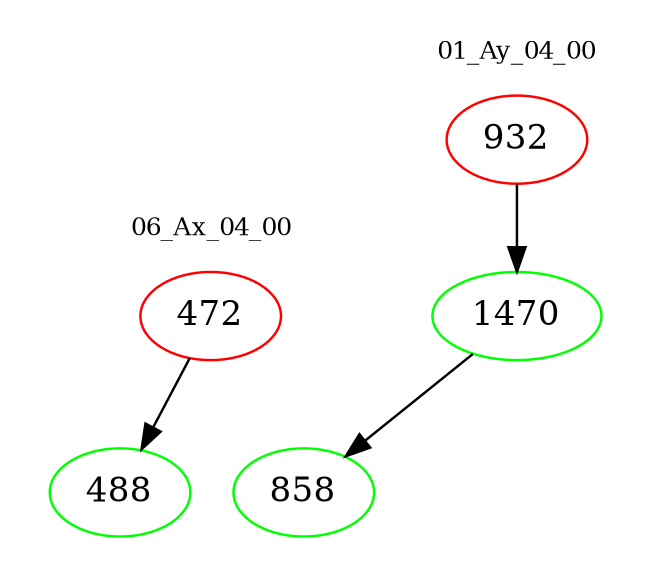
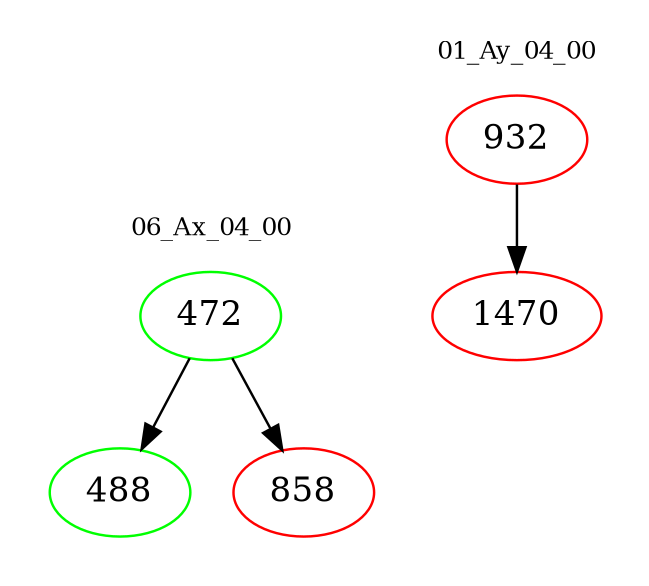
node "472": color red -> green
node "1470": color green -> red
edge "1470" -> "858": now "472" -> "858"
node "858": color green -> red
